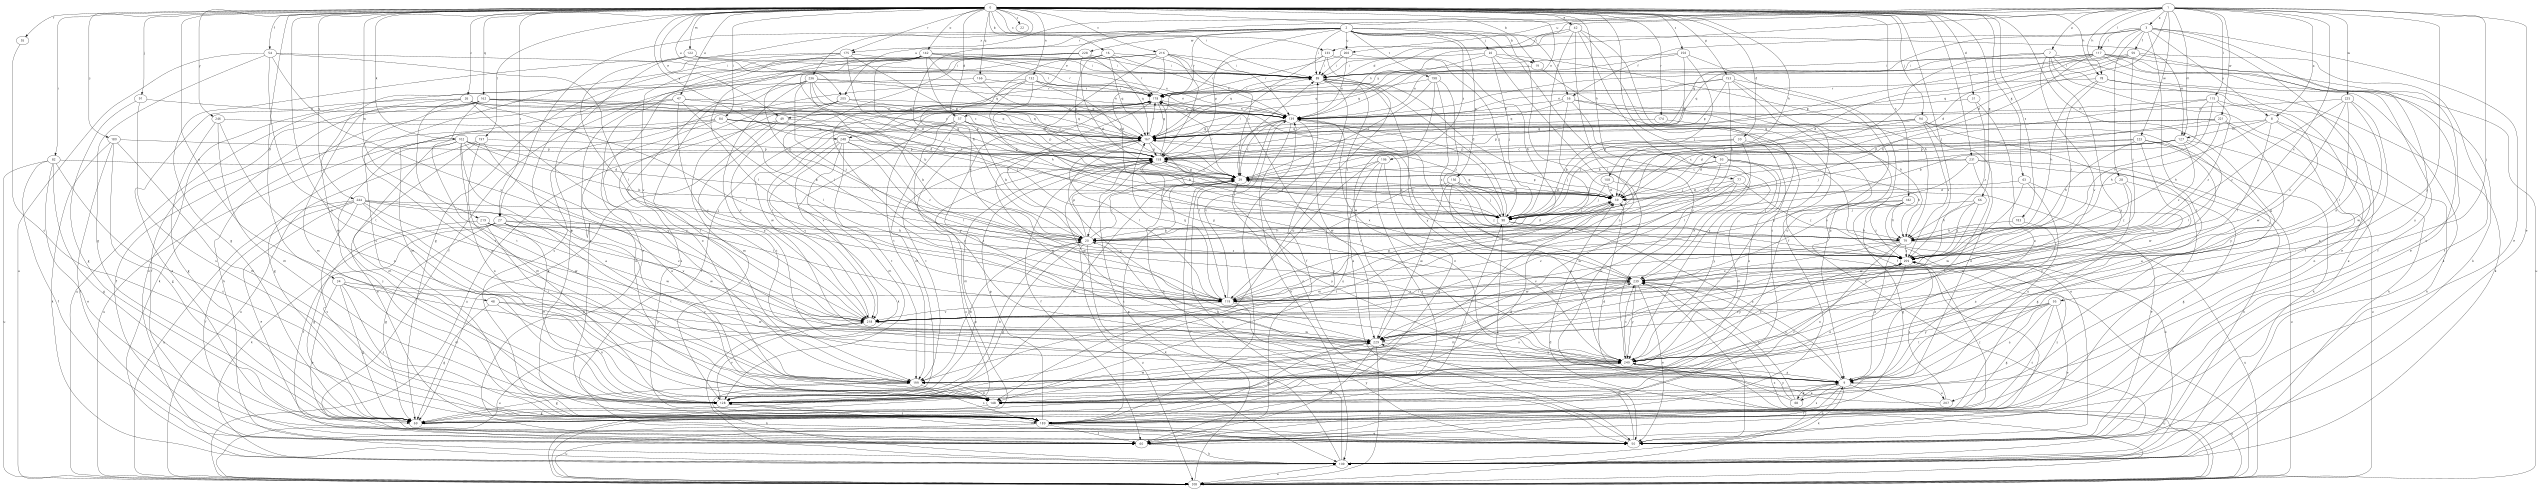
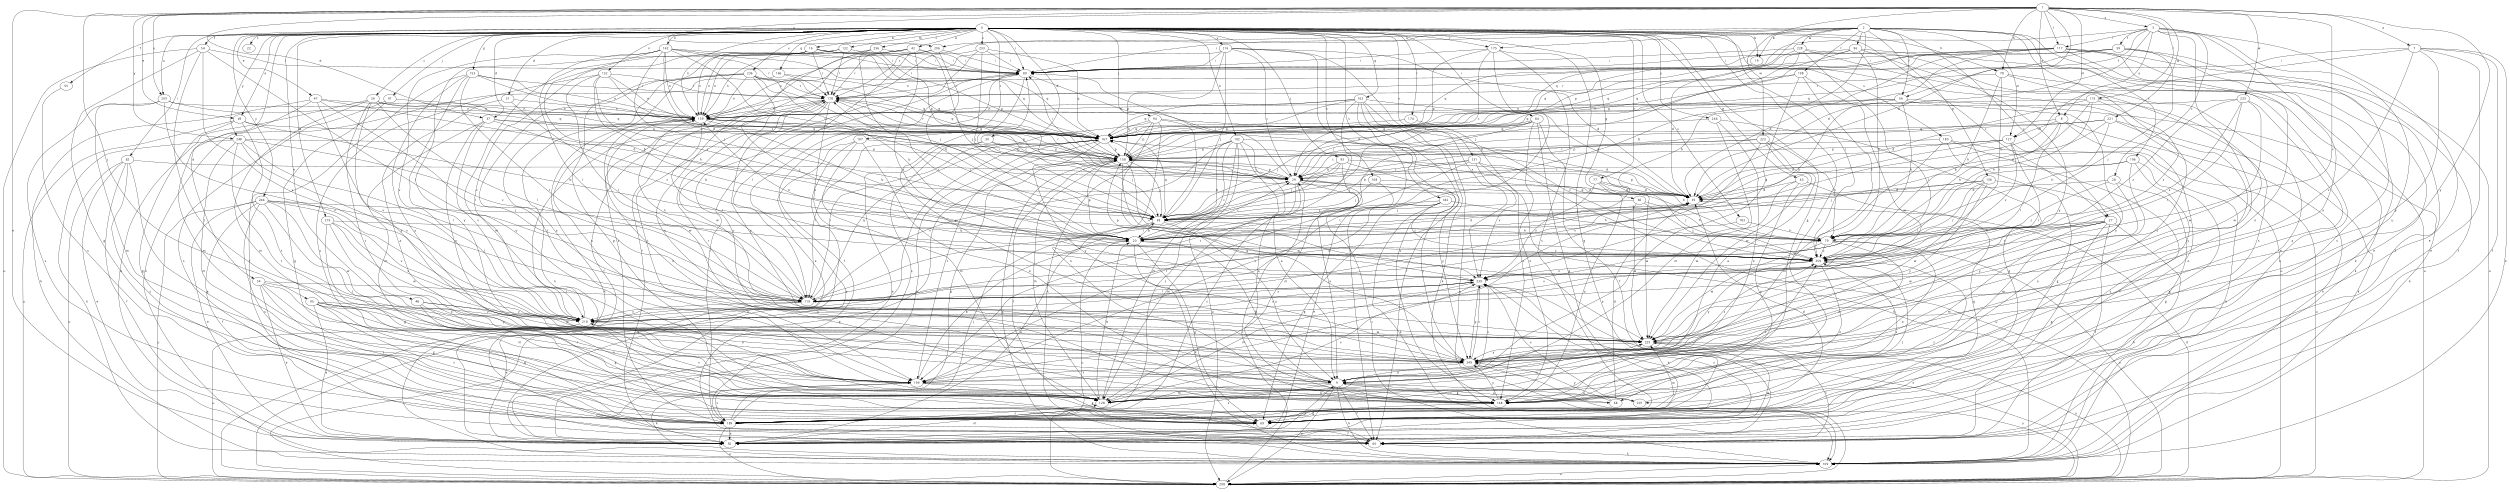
edge "42" -> "233": now "42" -> "89"
